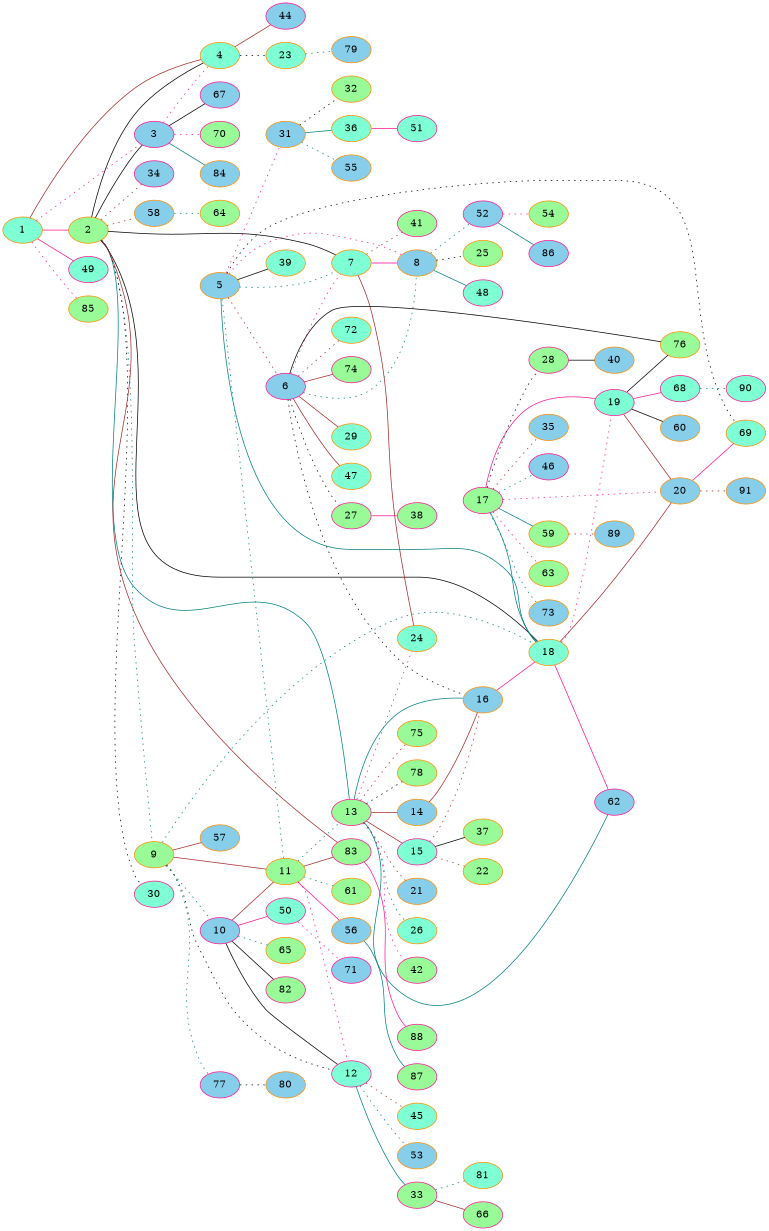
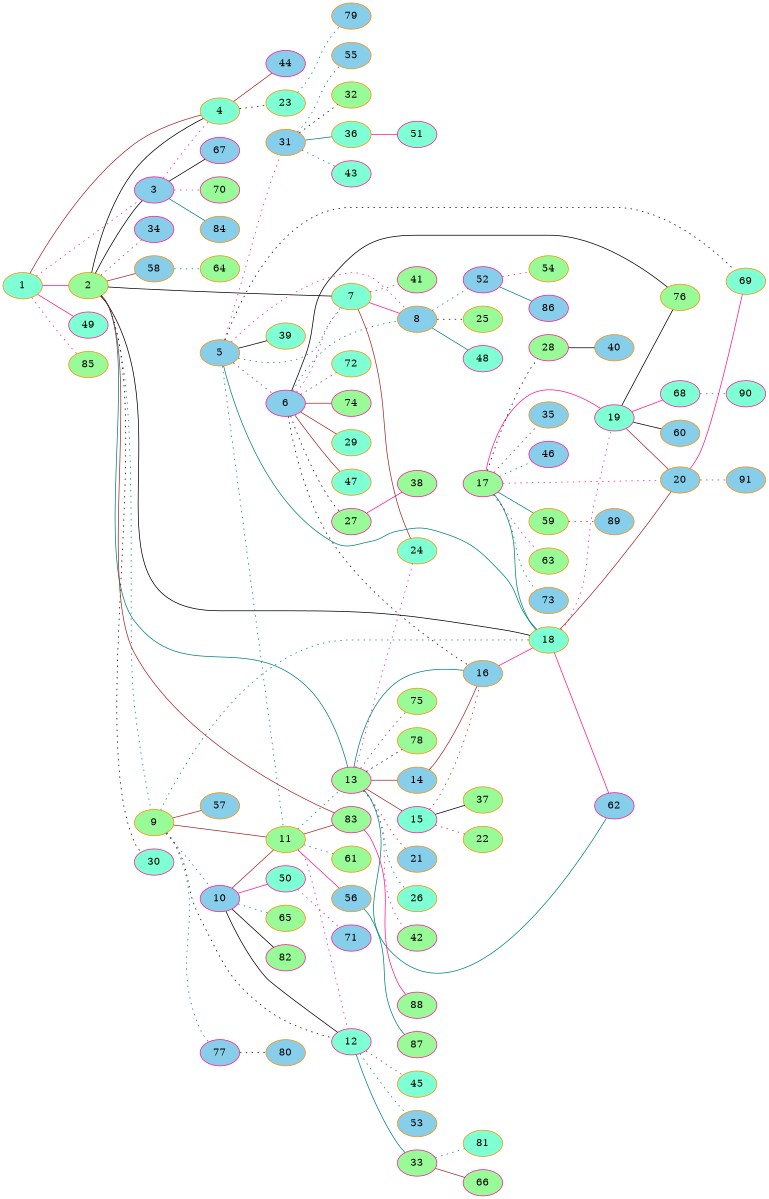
node "43": added
edge "58" -- "2": style dotted -> solid
